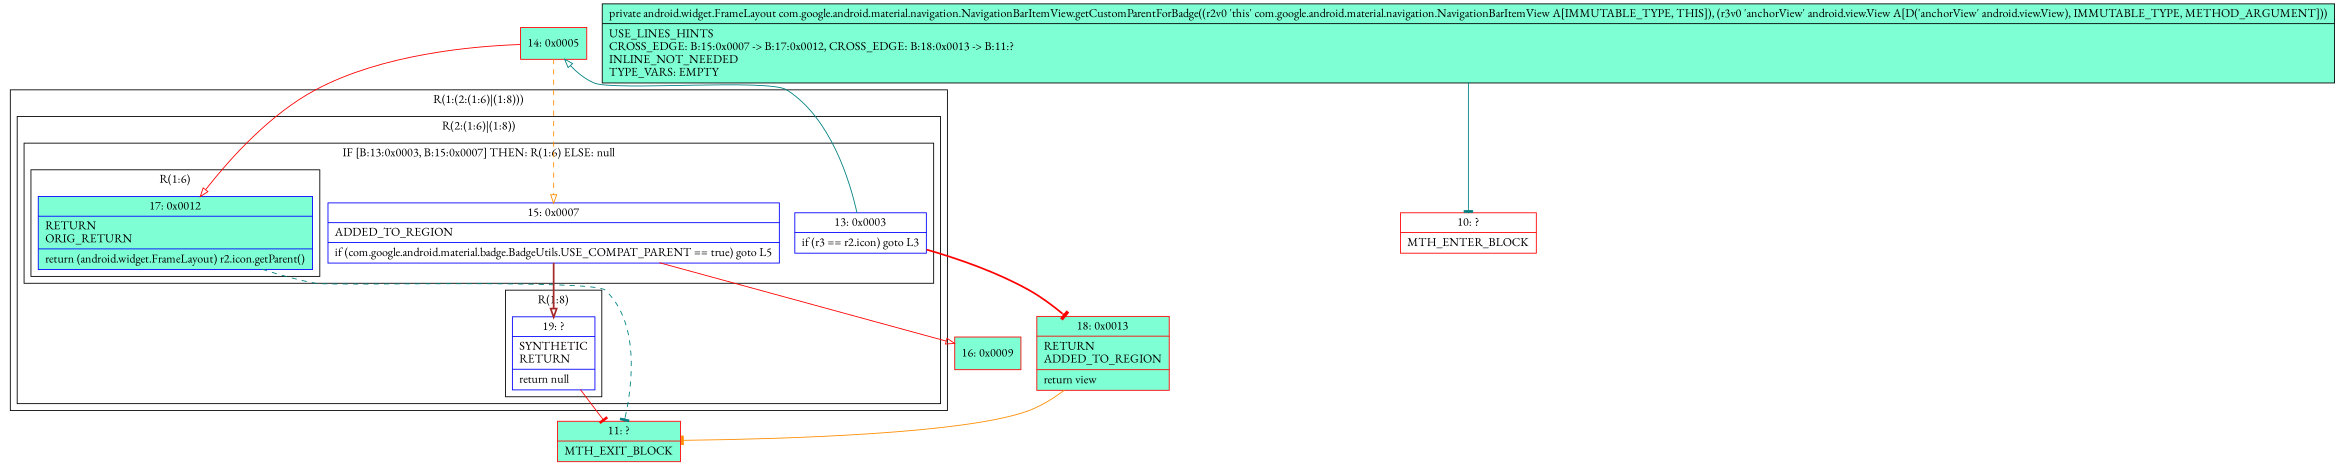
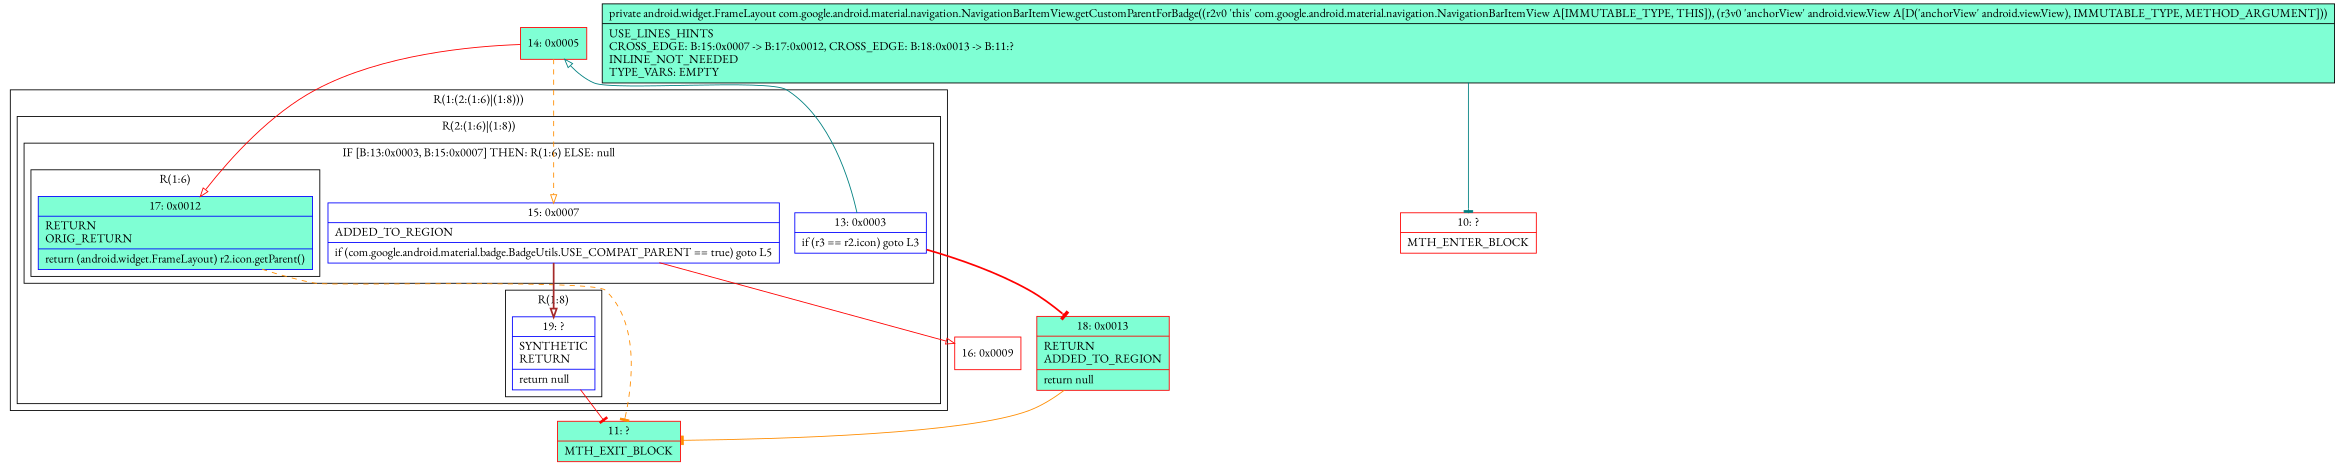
edge "17: 0x0012" -> "11: ?": color teal -> darkorange
node "16: 0x0009": fillcolor aquamarine -> white
node "18: 0x0013": text "return view" -> "return null"
